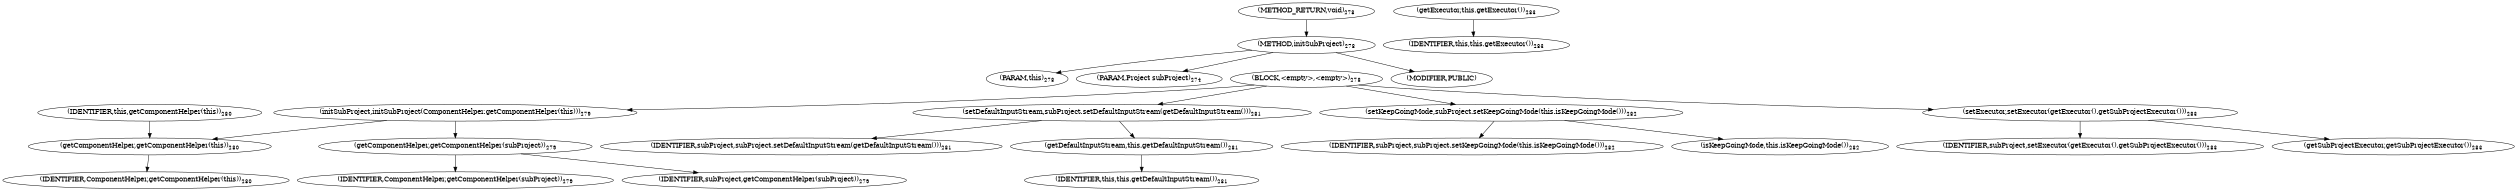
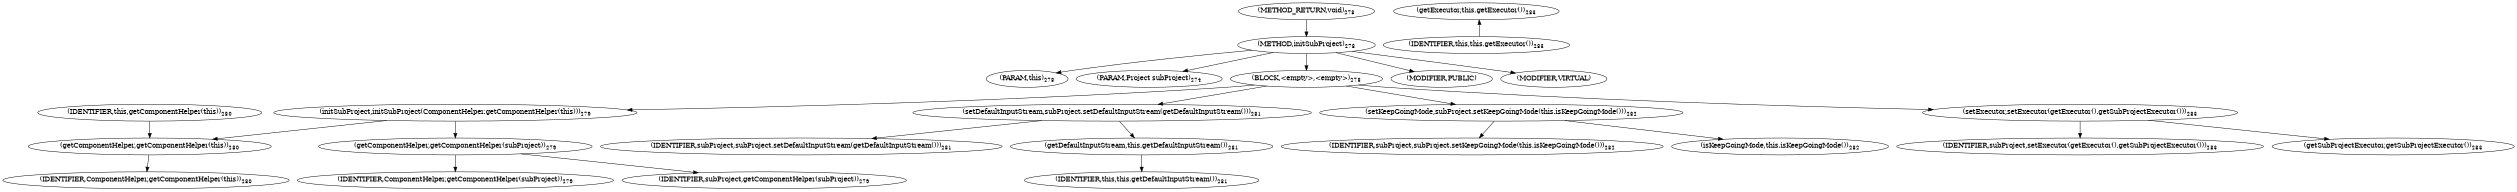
edge "(getExecutor,this.getExecutor())" -> "(IDENTIFIER,this,this.getExecutor())": reversed
edge "(METHOD,initSubProject)" -> "(BLOCK,<empty>,<empty>)": added
node "(MODIFIER,VIRTUAL)": added
